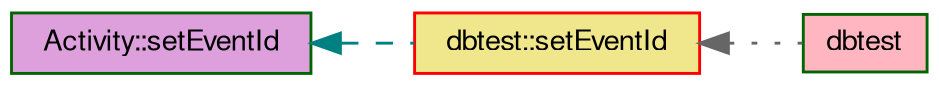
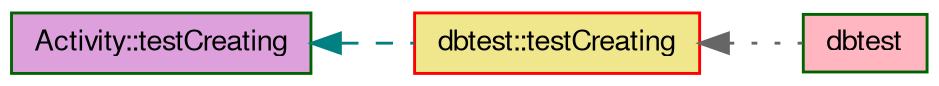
node "Activity::setEventId": label "Activity::setEventId" -> "Activity::testCreating"
node "dbtest::setEventId": label "dbtest::setEventId" -> "dbtest::testCreating"
